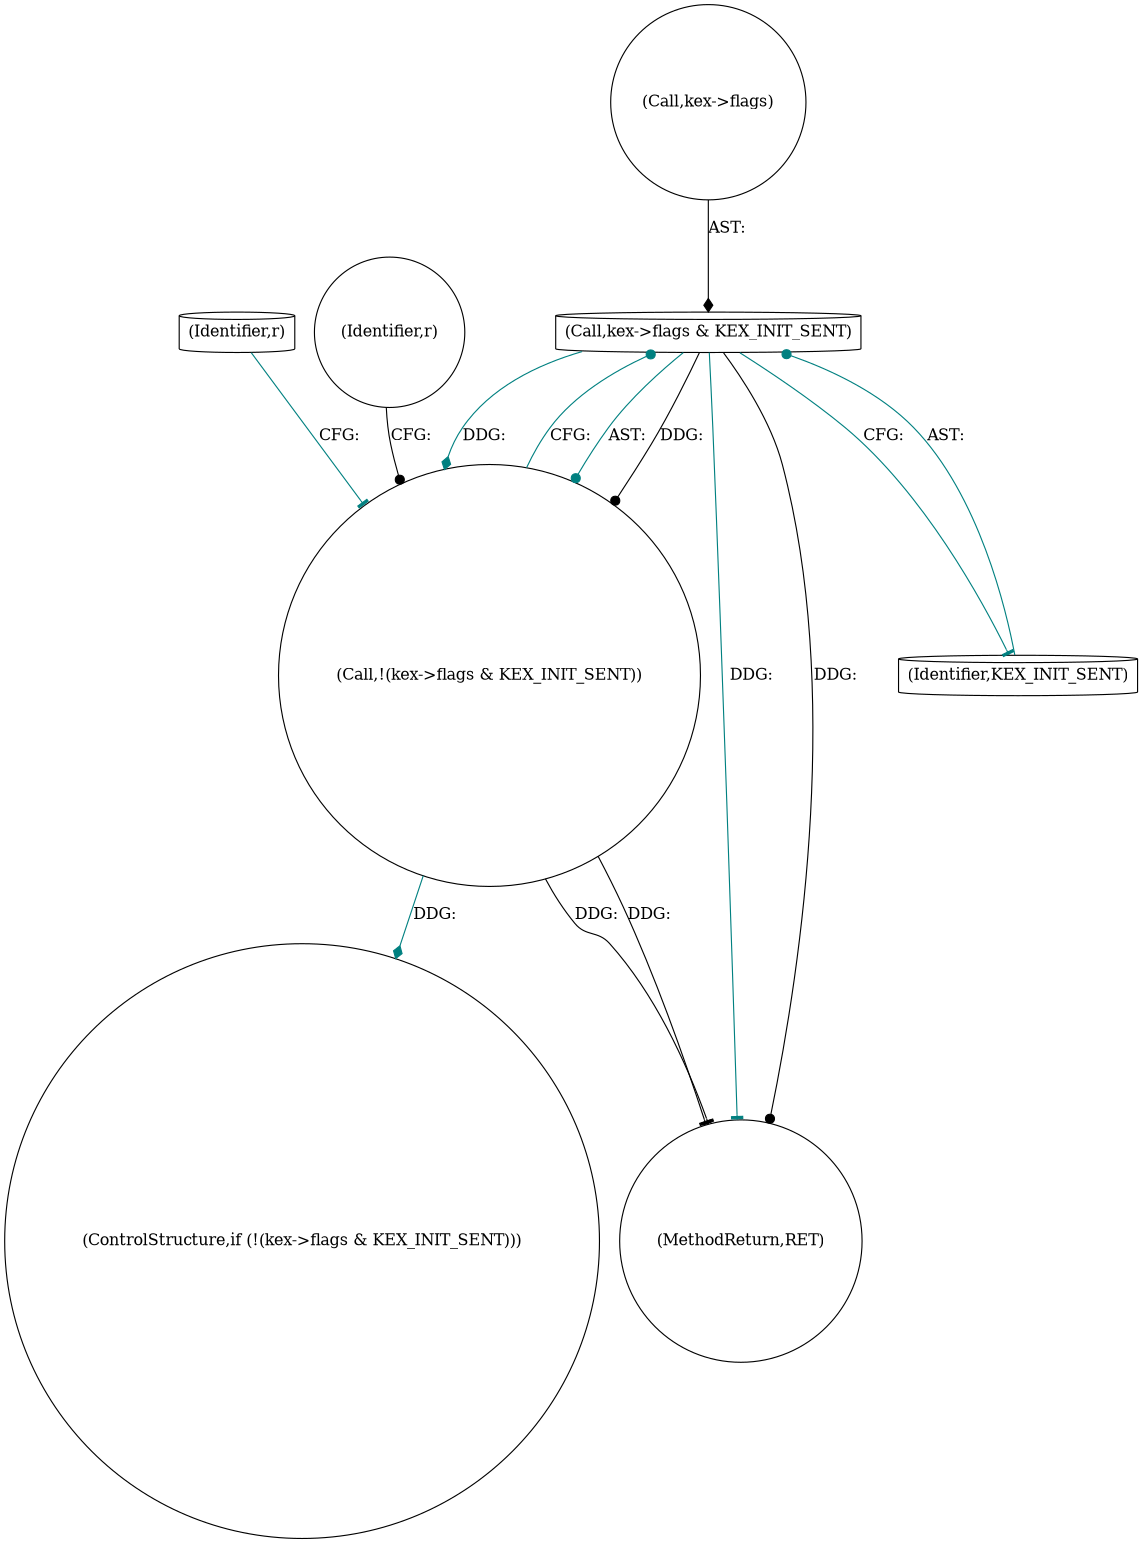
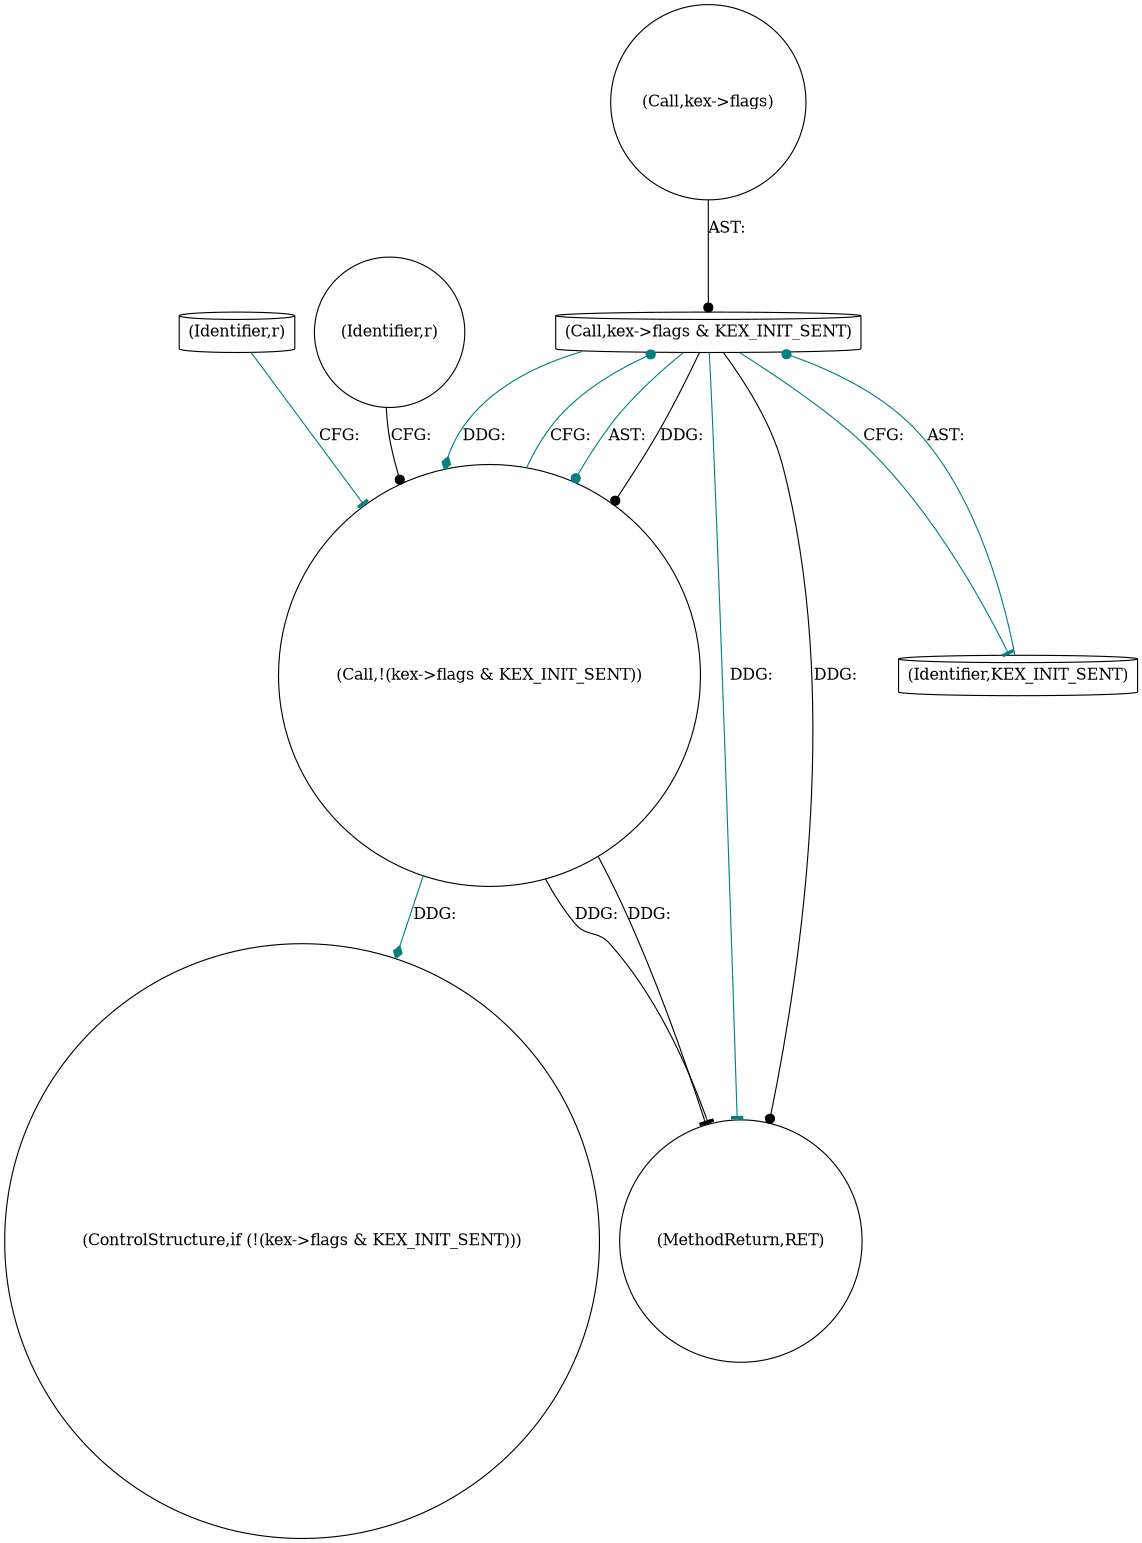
edge "(Call,kex->flags)" -> "(Call,kex->flags & KEX_INIT_SENT)": arrowhead diamond -> dot
